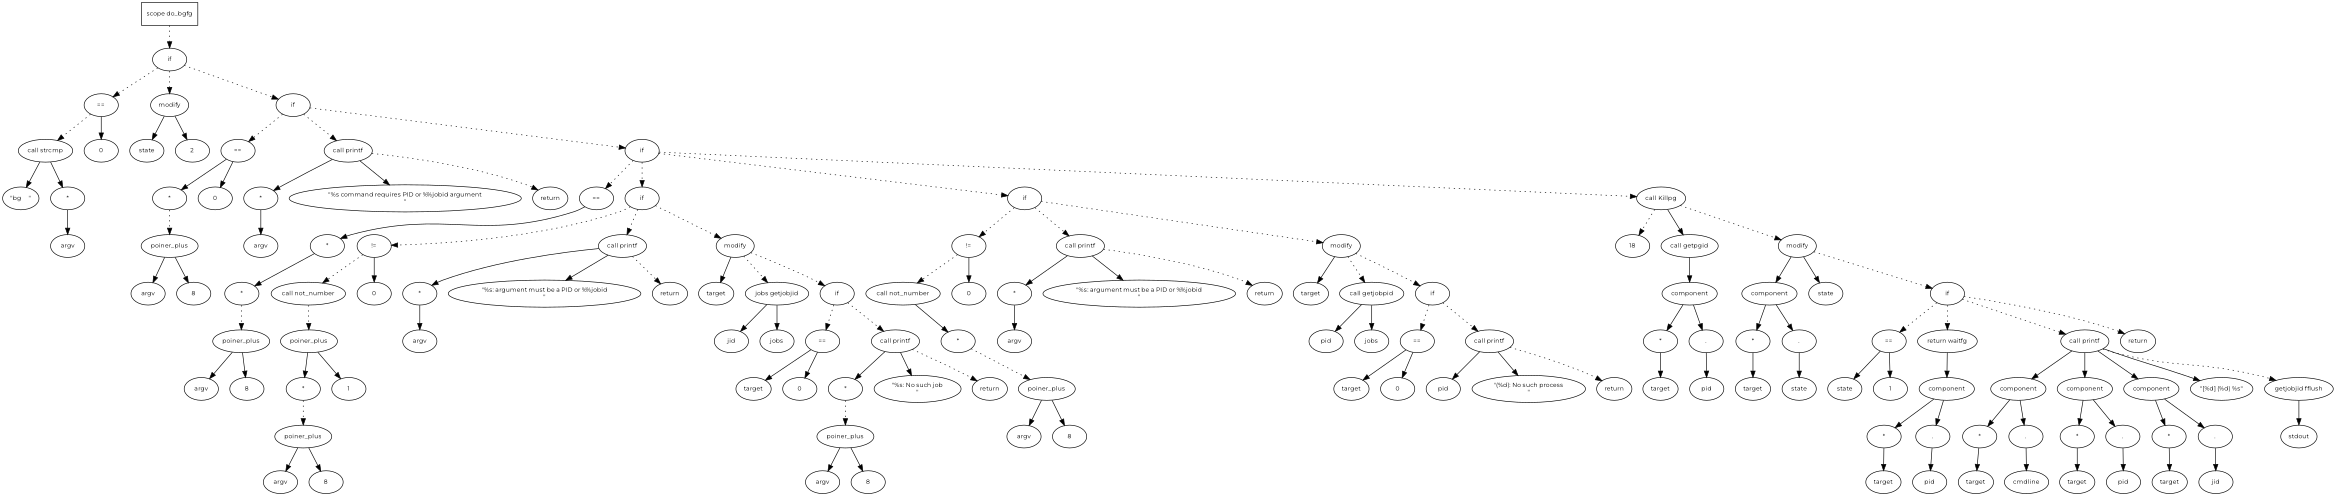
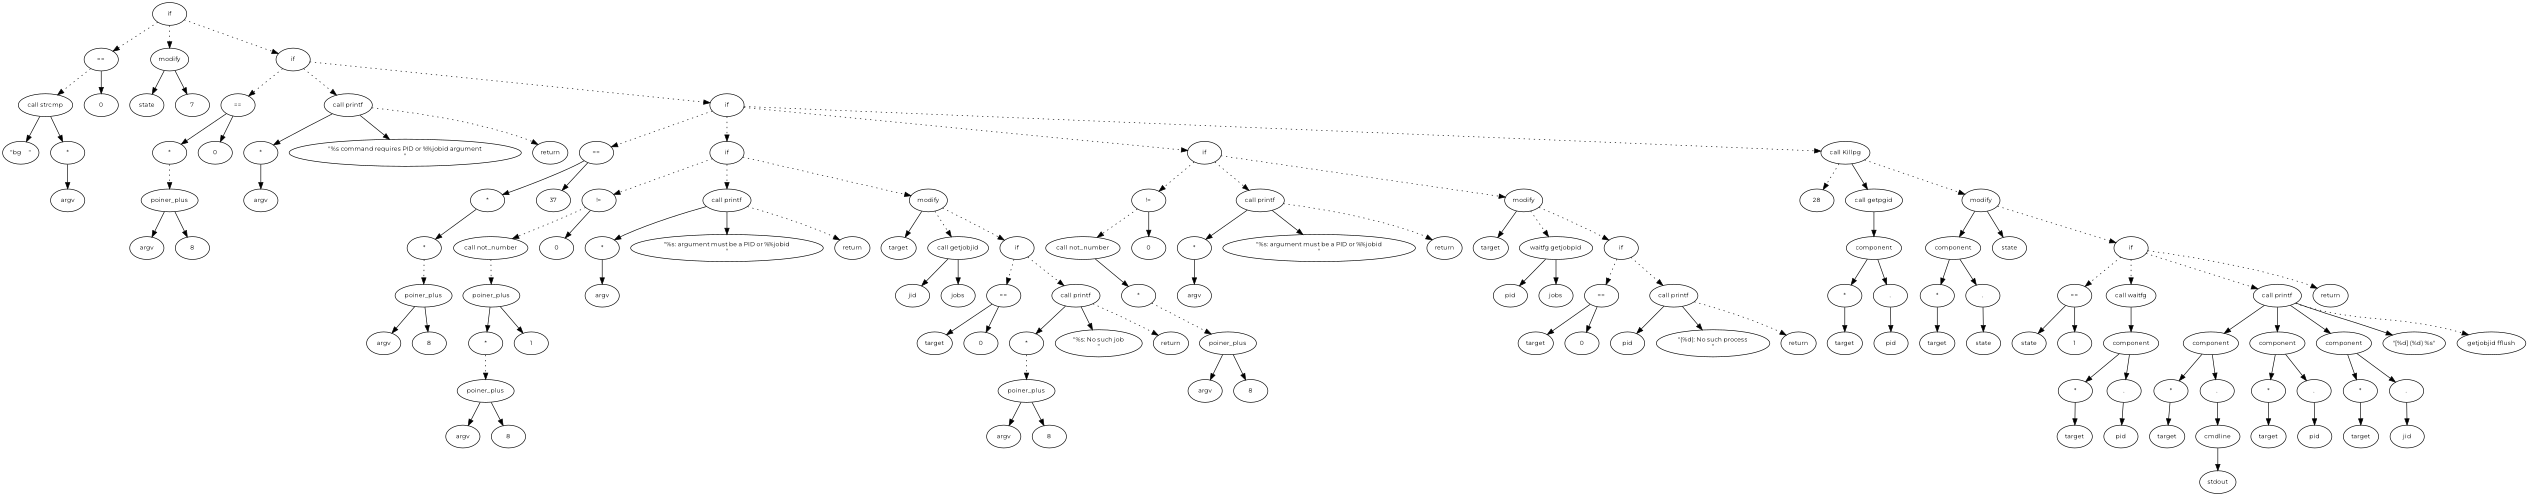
node "scope do_bgfg": removed
node "2": label "2" -> "7"
node "37": added
node "18": label "18" -> "28"
node "jobs getjobjid": label "jobs getjobjid" -> "call getjobjid"
node "call getjobpid": label "call getjobpid" -> "waitfg getjobpid"
node "return waitfg": label "return waitfg" -> "call waitfg"
edge "getjobjid fflush" -> "stdout": now "cmdline" -> "stdout"
